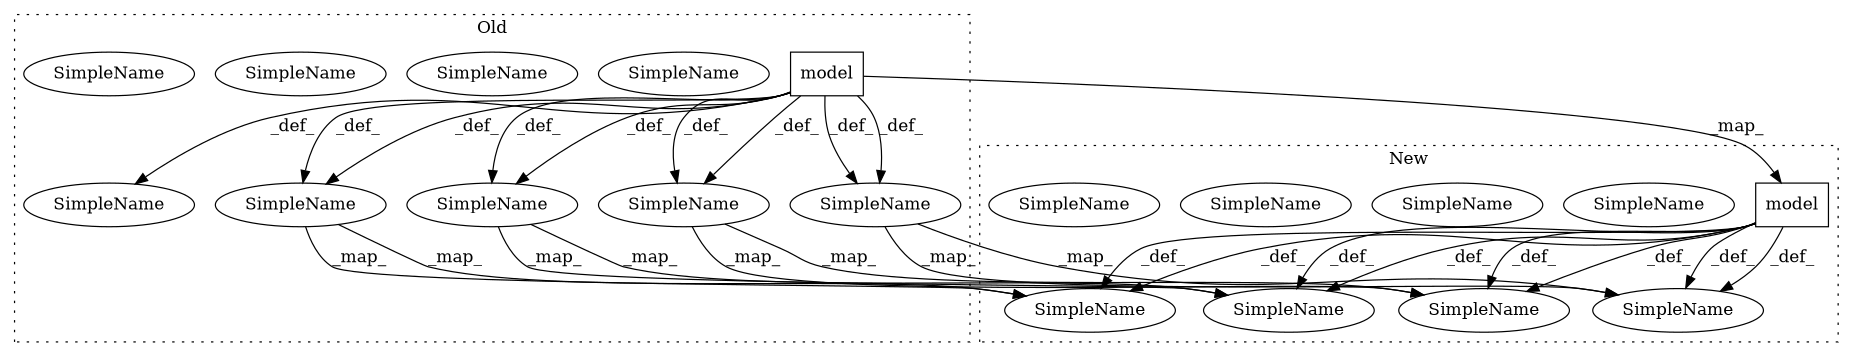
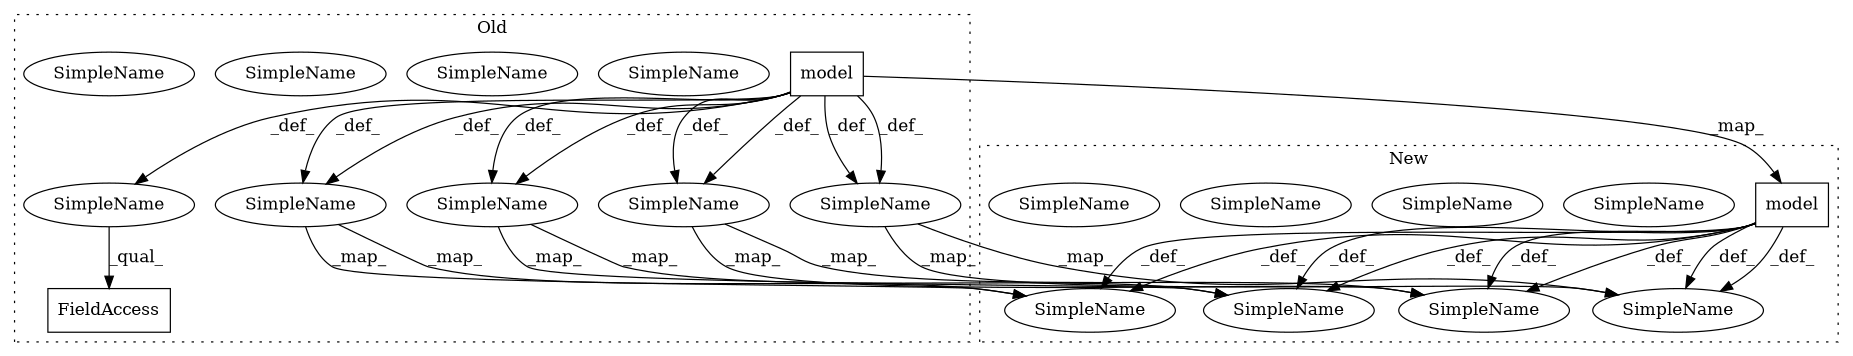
node "FieldAccess": added
